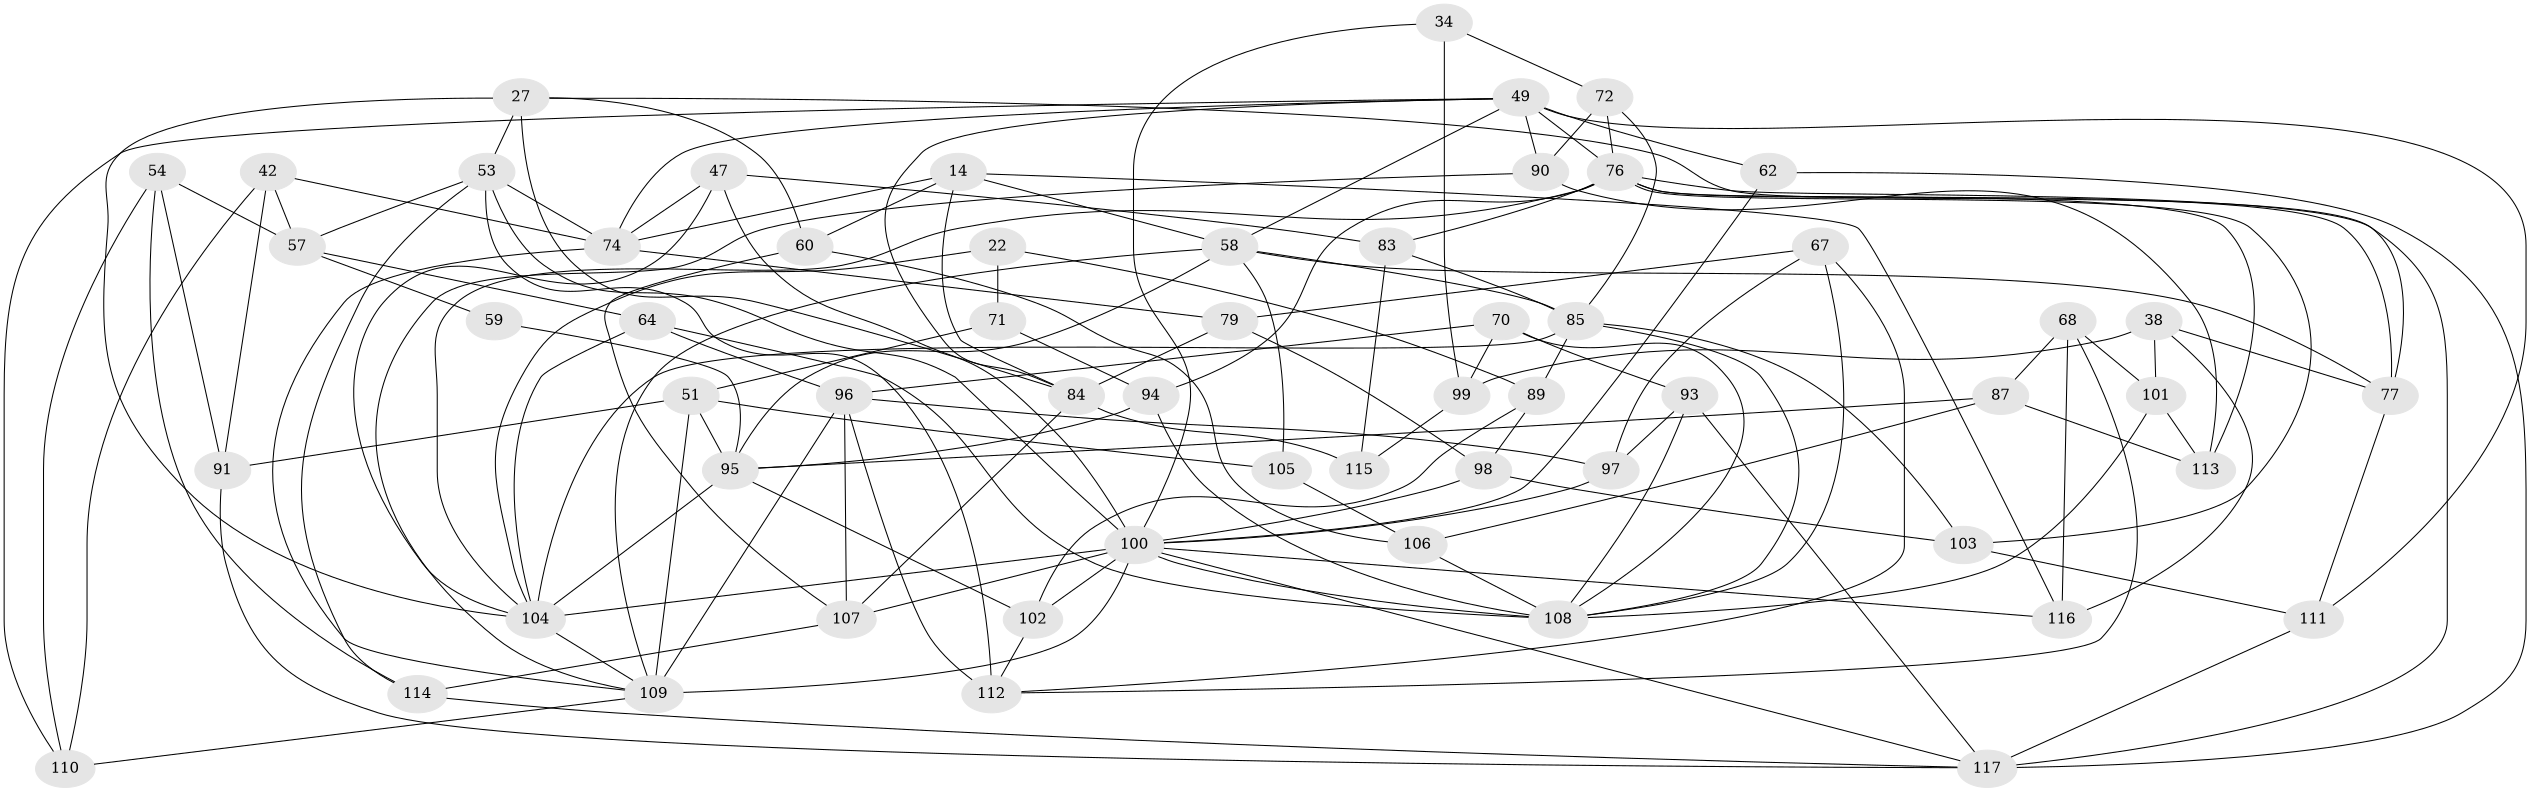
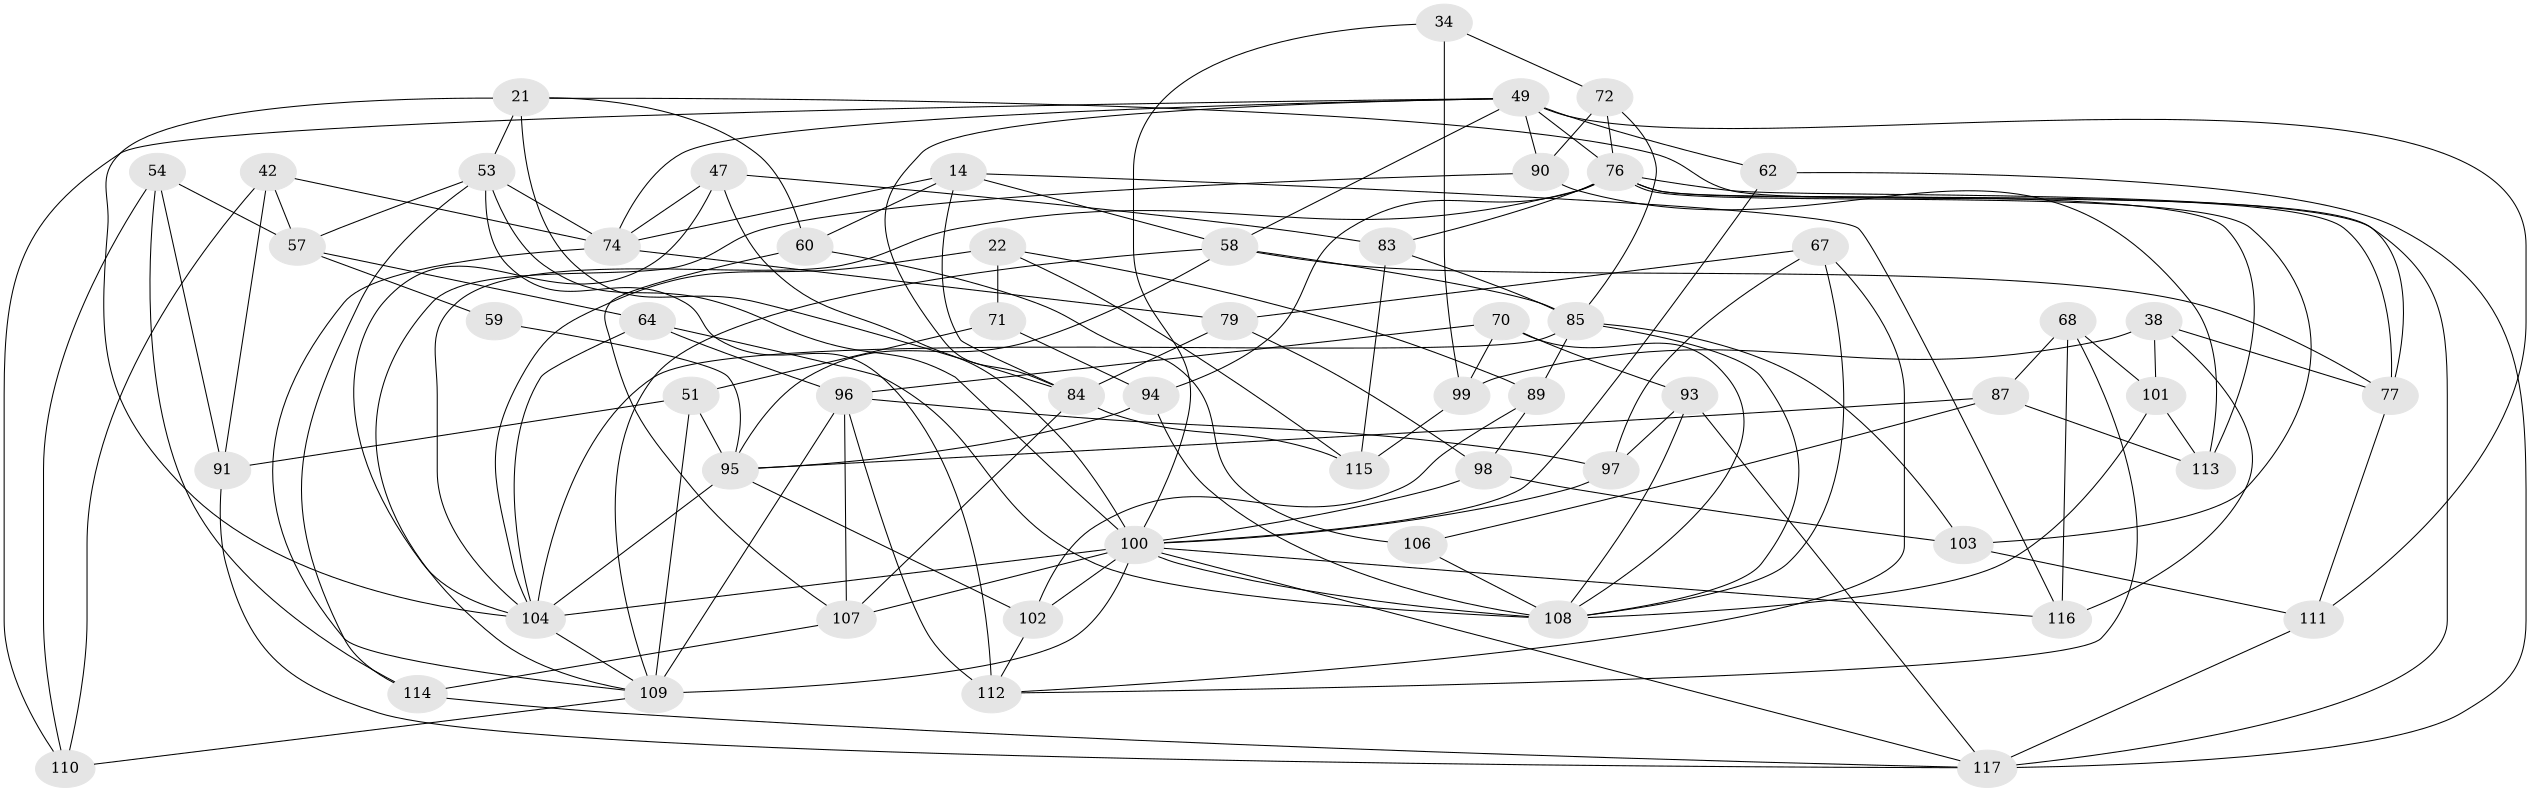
node "27": label "27" -> "21"
edge "22" -- "115": added
node "105": removed
